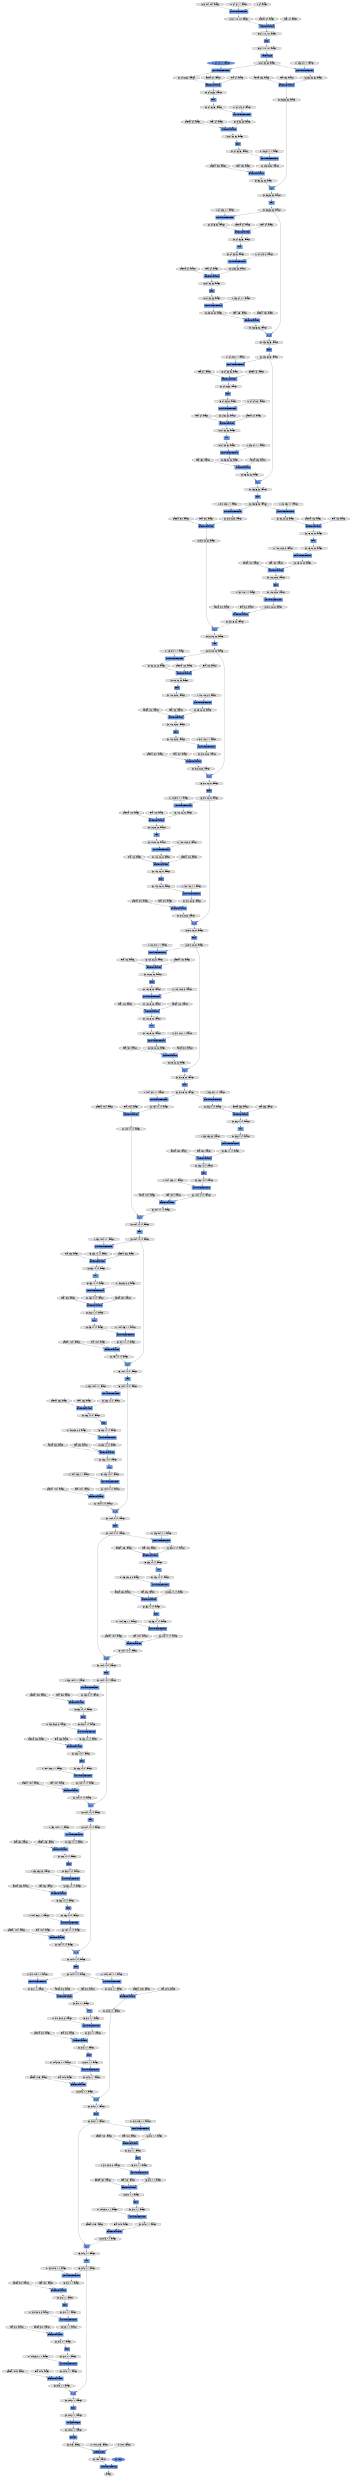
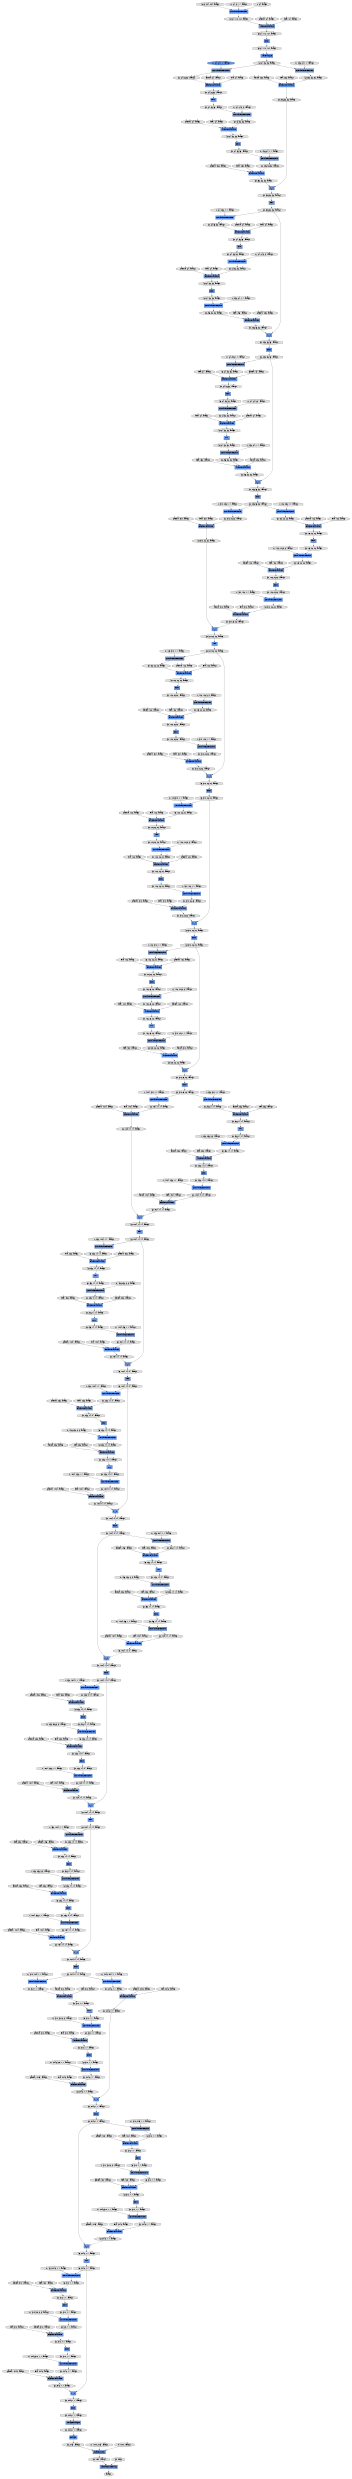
node "(32), int32": fillcolor #6495ed -> #e0e0e0
